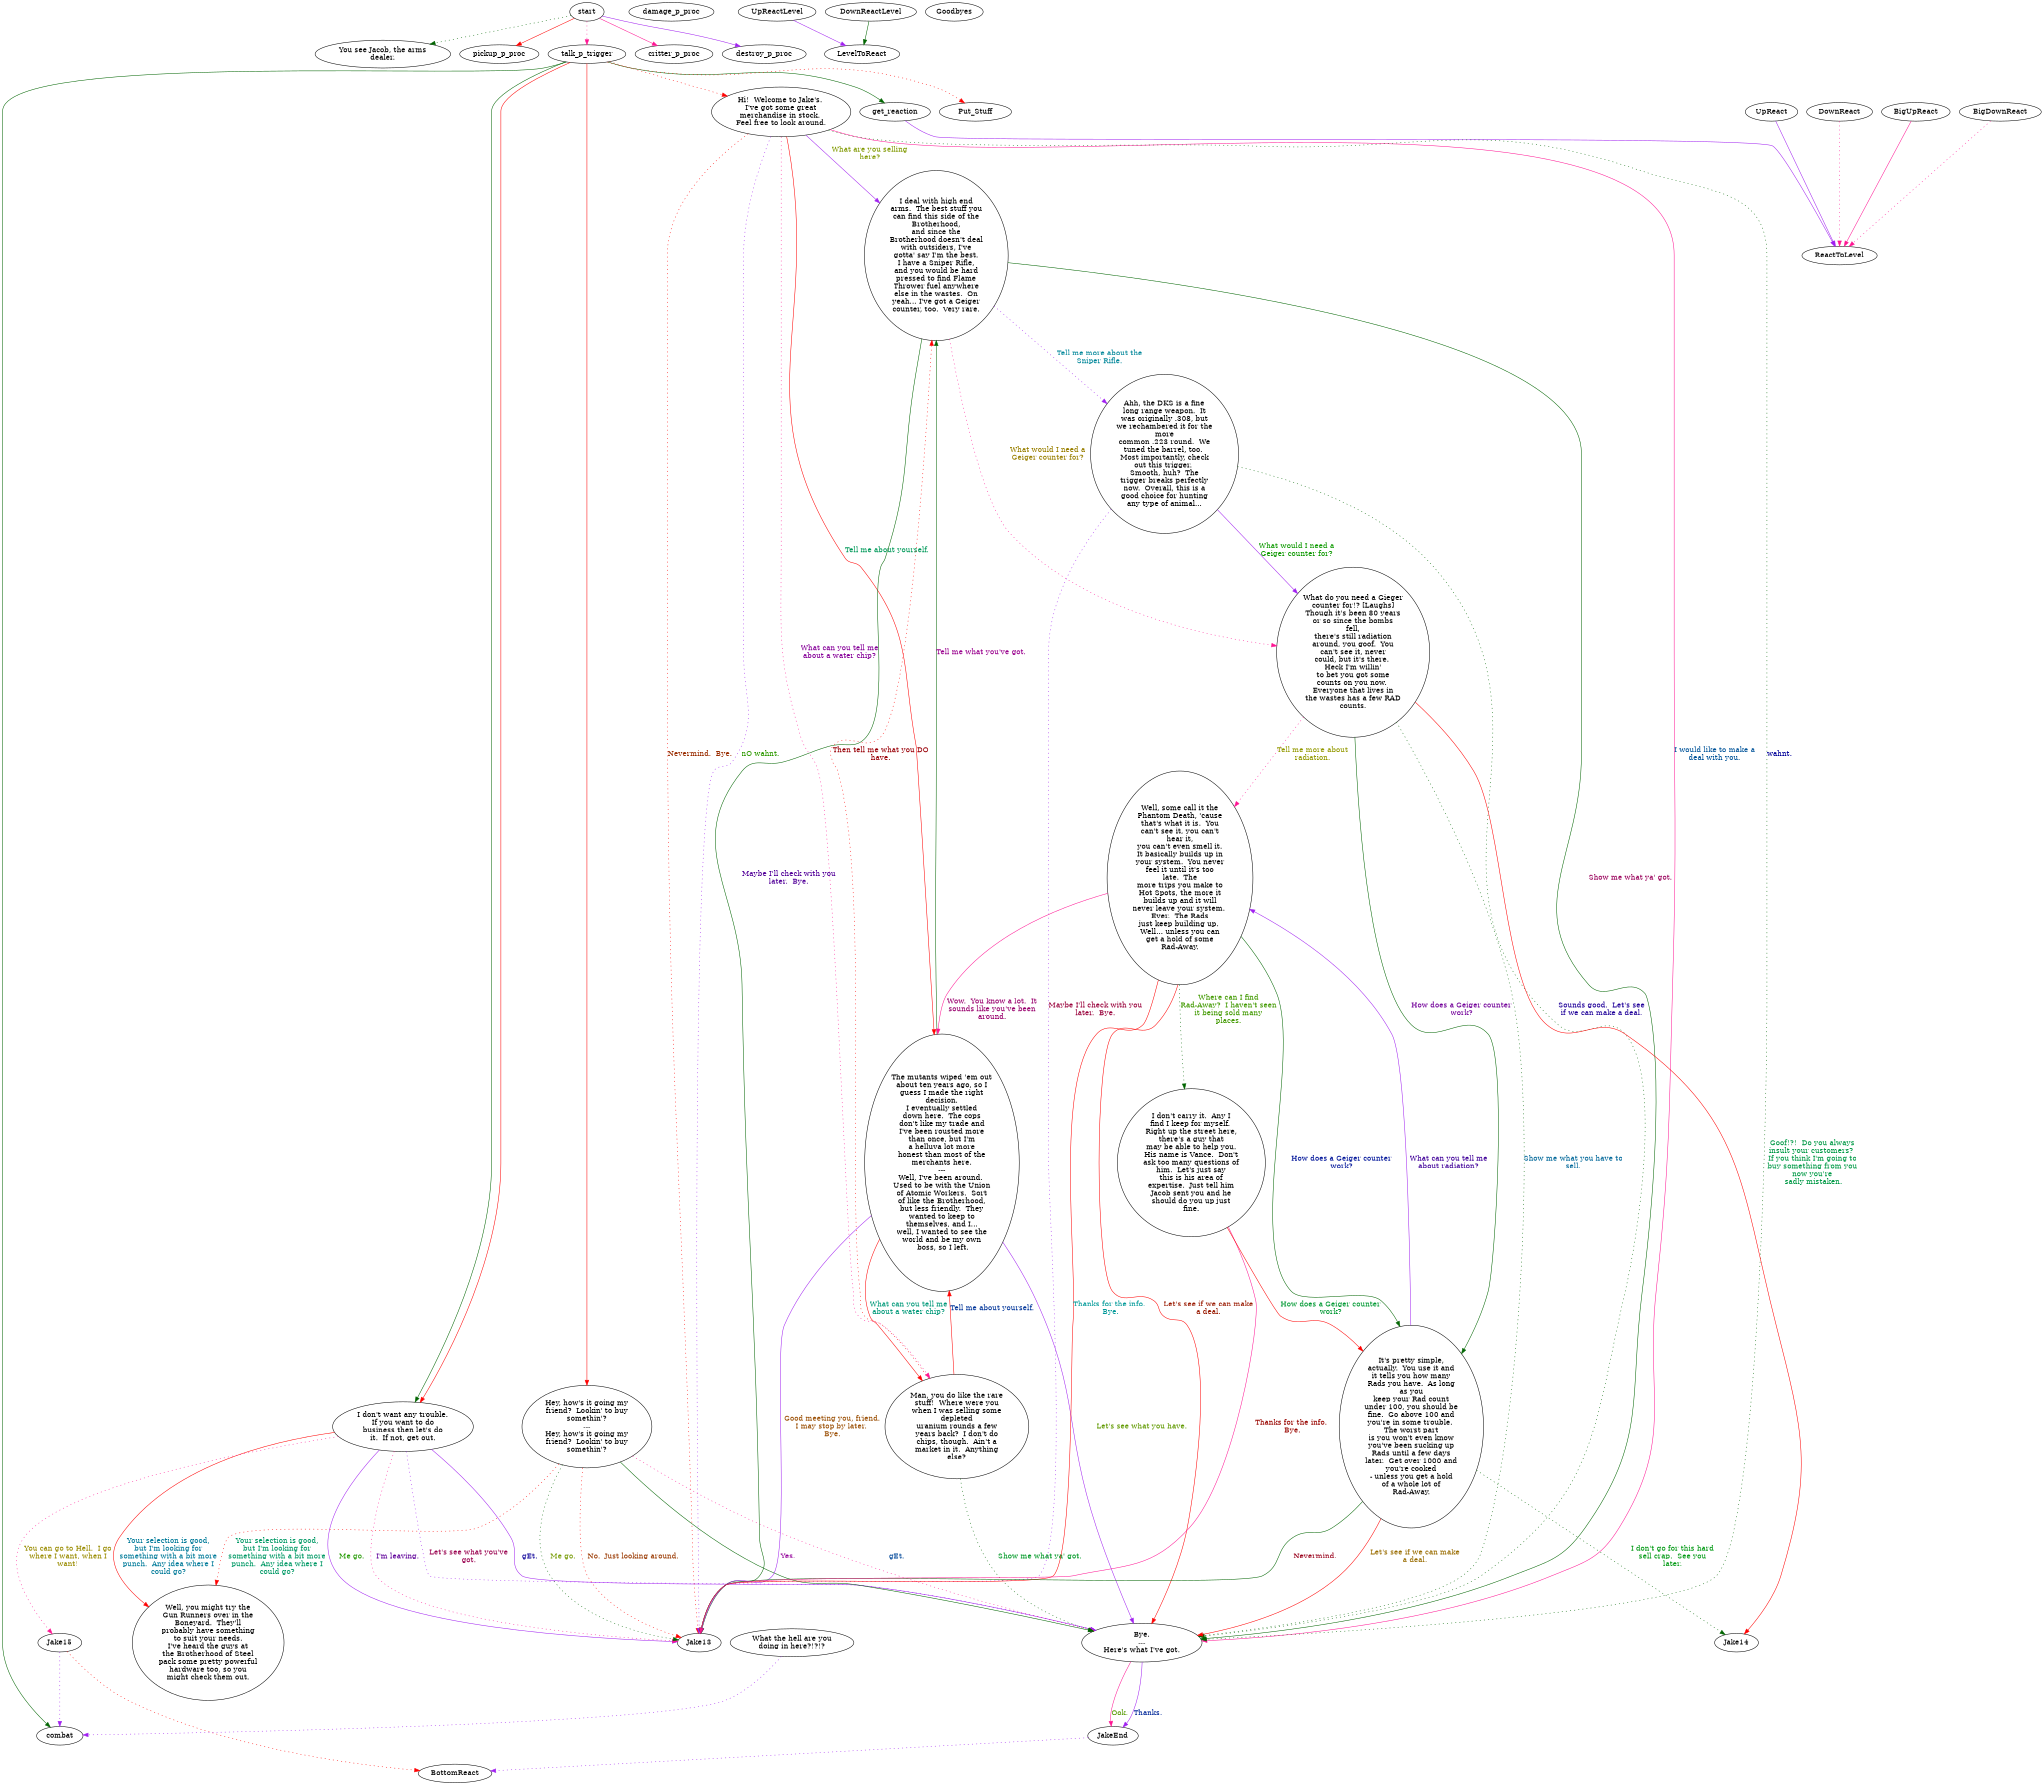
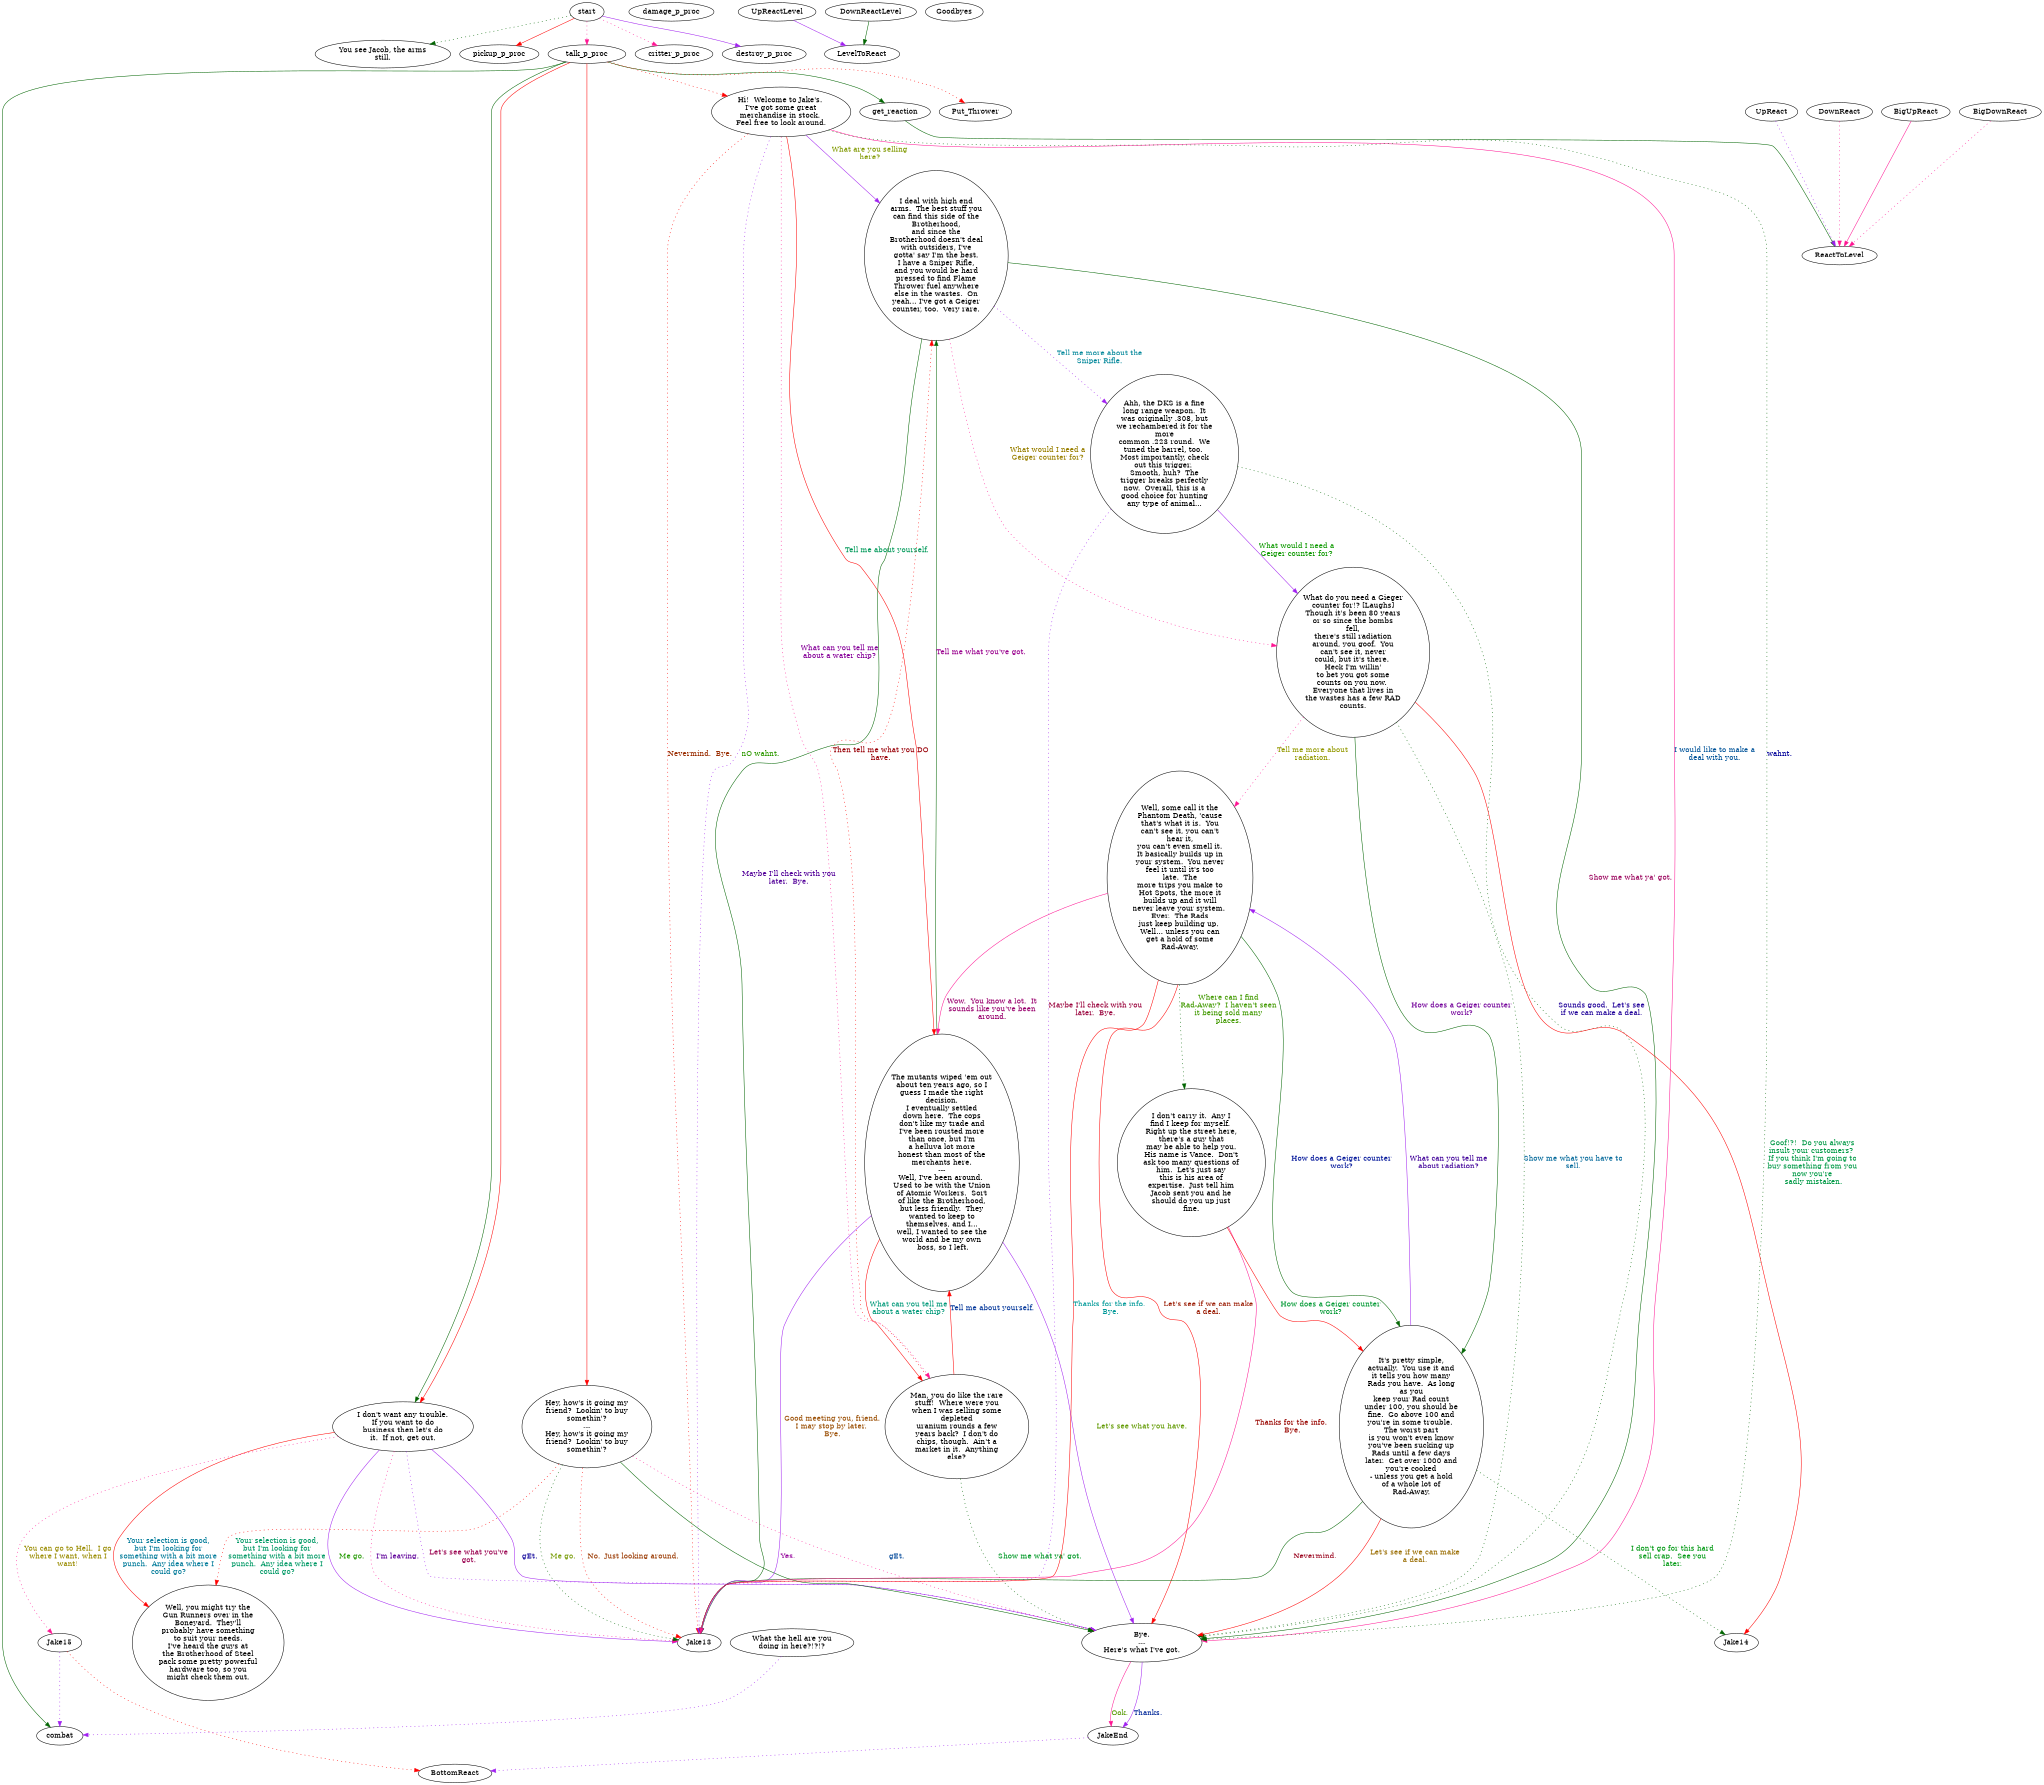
edge "start" -> "critter_p_proc": style solid -> dotted
node "You see Jacob, the arms dealer.": label "You see Jacob, the arms dealer." -> "You see Jacob, the arms still."
node "talk_p_trigger": label "talk_p_trigger" -> "talk_p_proc"
node "Put_Stuff": label "Put_Stuff" -> "Put_Thrower"
edge "get_reaction" -> "ReactToLevel": color purple -> darkgreen
edge "UpReact" -> "ReactToLevel": style solid -> dotted
